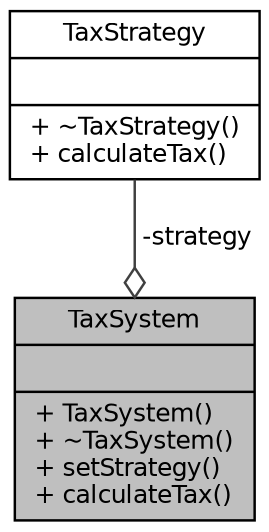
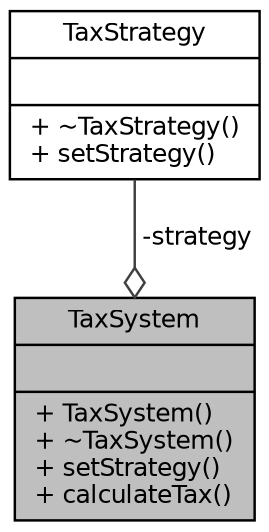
node "TaxStrategy": text "+ calculateTax()" -> "+ setStrategy()"
